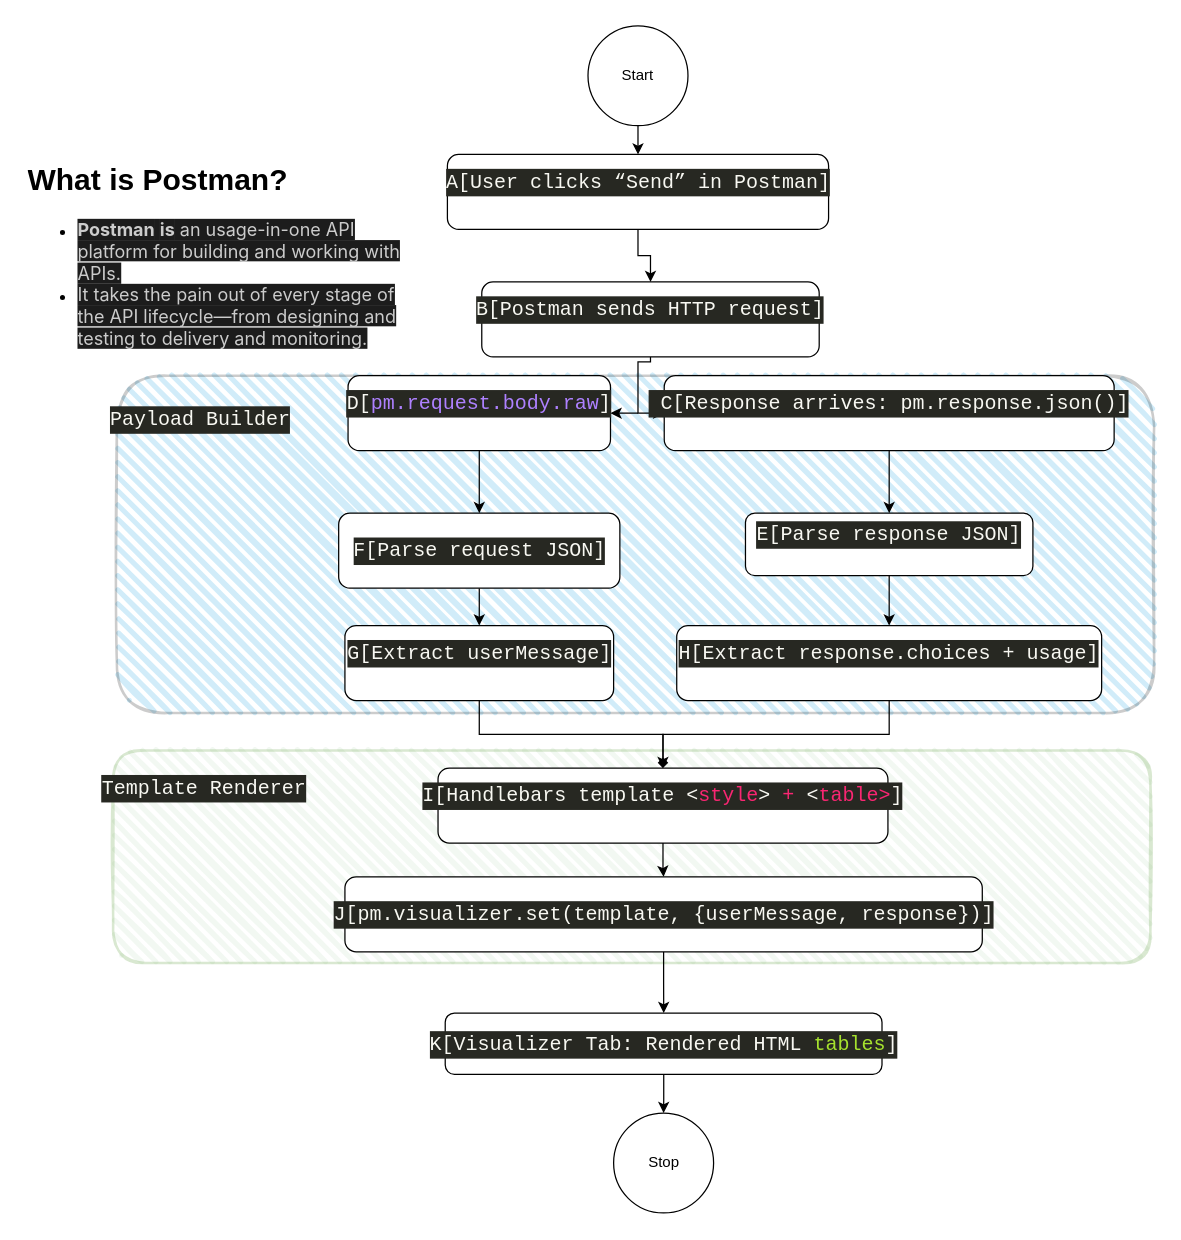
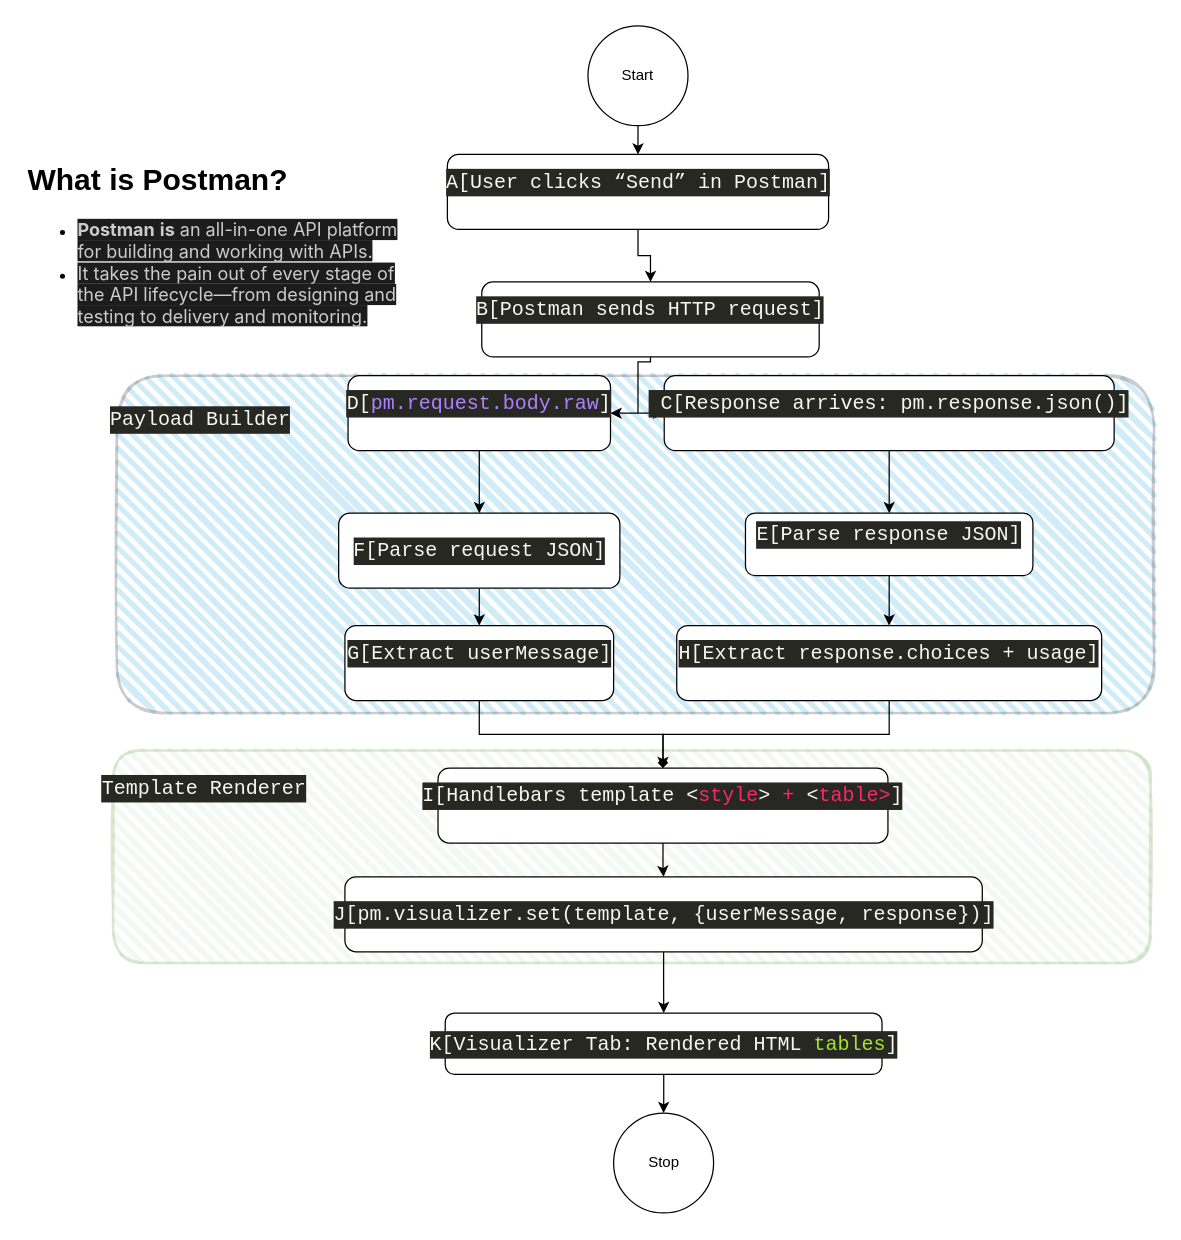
node "What is Postman? Postman is an usage-in-one API platform for building and working with APIs. It takes the pain out of every stage of the API lifecycle—from designing and testing to delivery and monitoring.": label "What is Postman? Postman is an usage-in-one API platform for building and working with APIs. It takes the pain out of every stage of the API lifecycle—from designing and testing to delivery and monitoring." -> "What is Postman? Postman is an all-in-one API platform for building and working with APIs. It takes the pain out of every stage of the API lifecycle—from designing and testing to delivery and monitoring."
